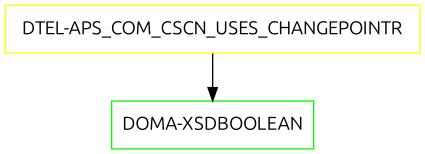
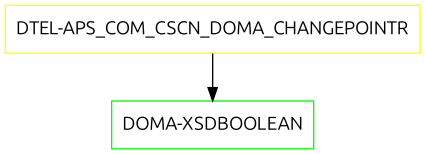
node "DTEL-APS_COM_CSCN_USES_CHANGEPOINTR": label "DTEL-APS_COM_CSCN_USES_CHANGEPOINTR" -> "DTEL-APS_COM_CSCN_DOMA_CHANGEPOINTR"
